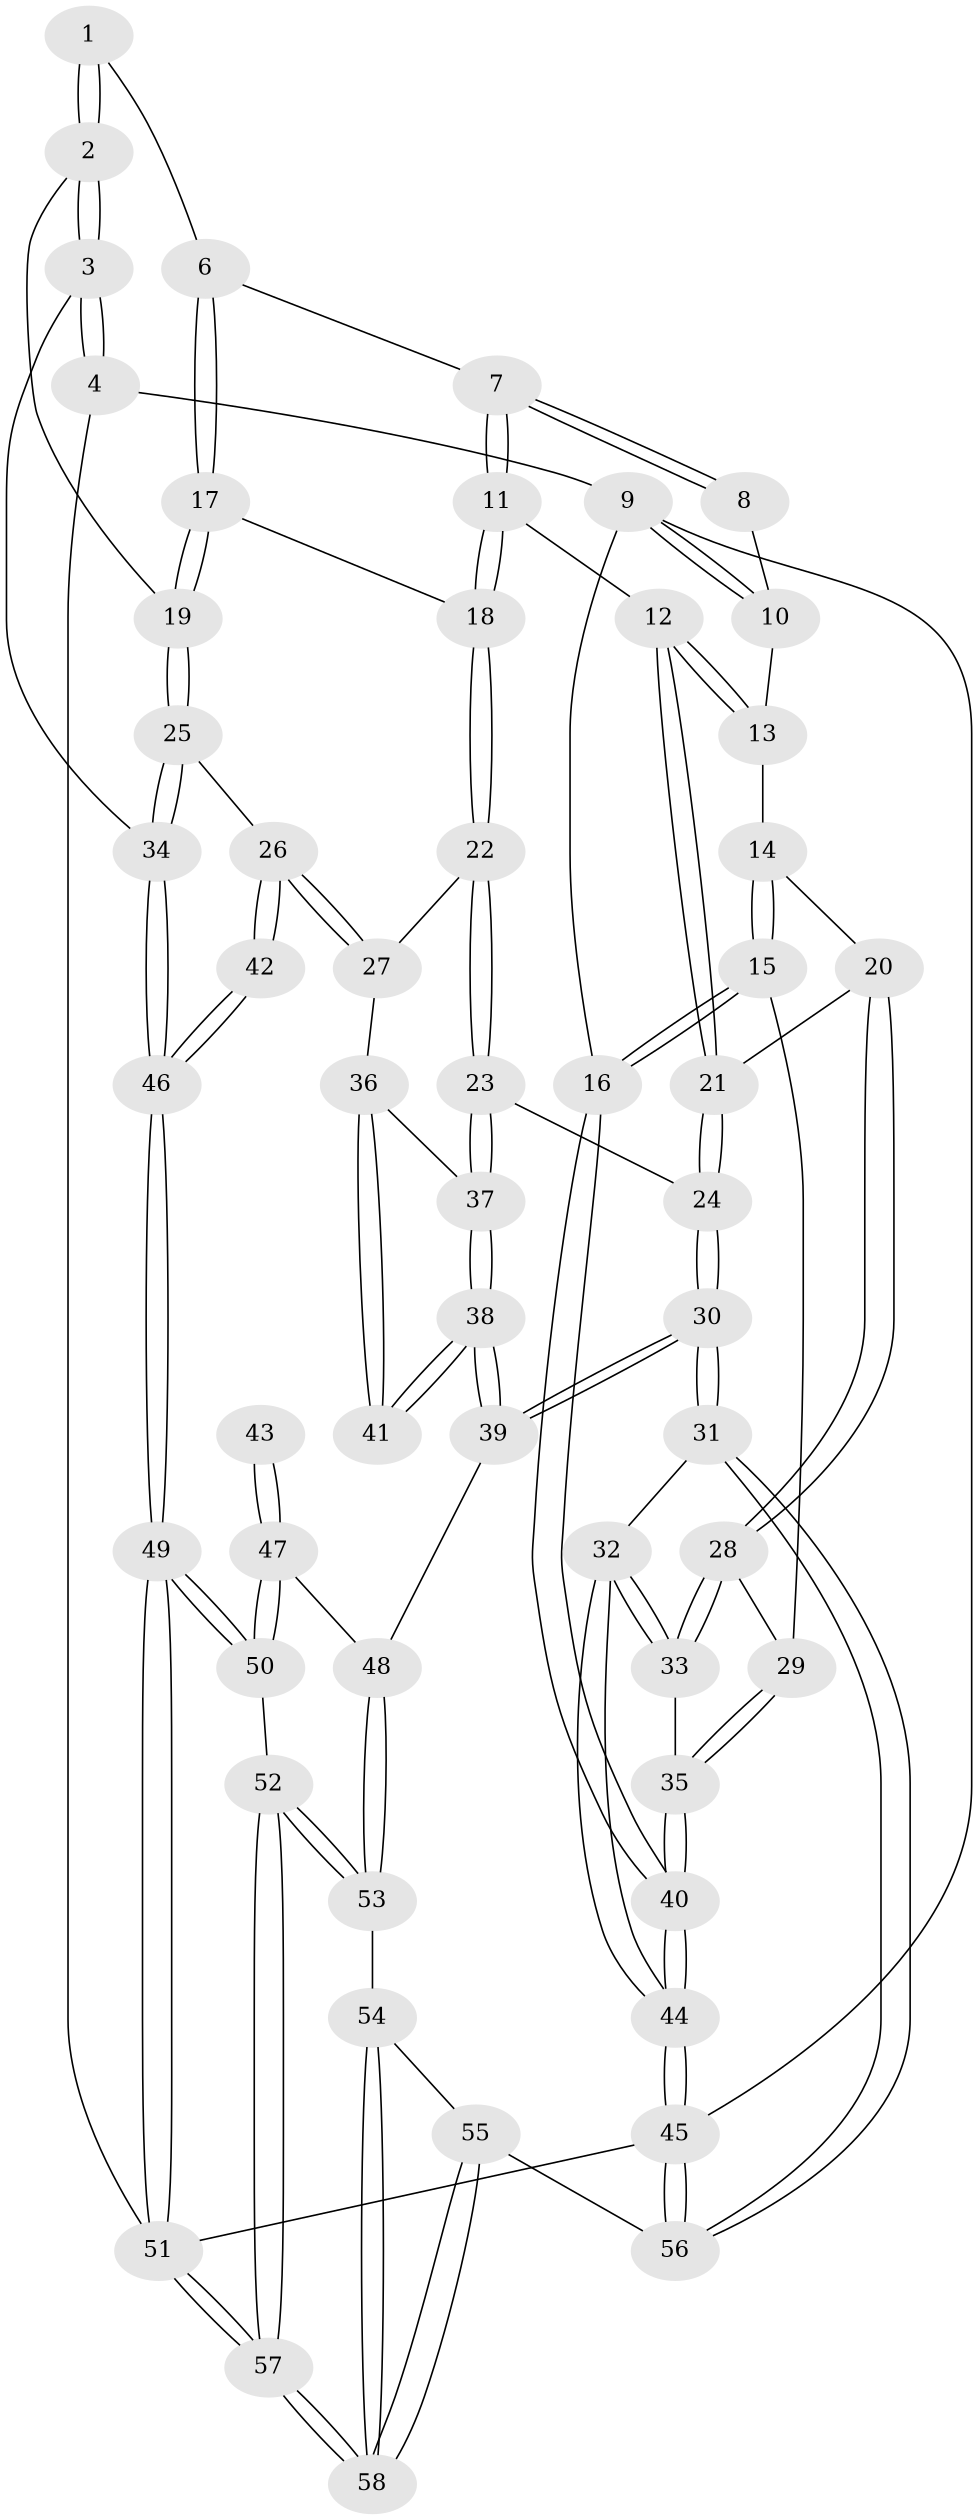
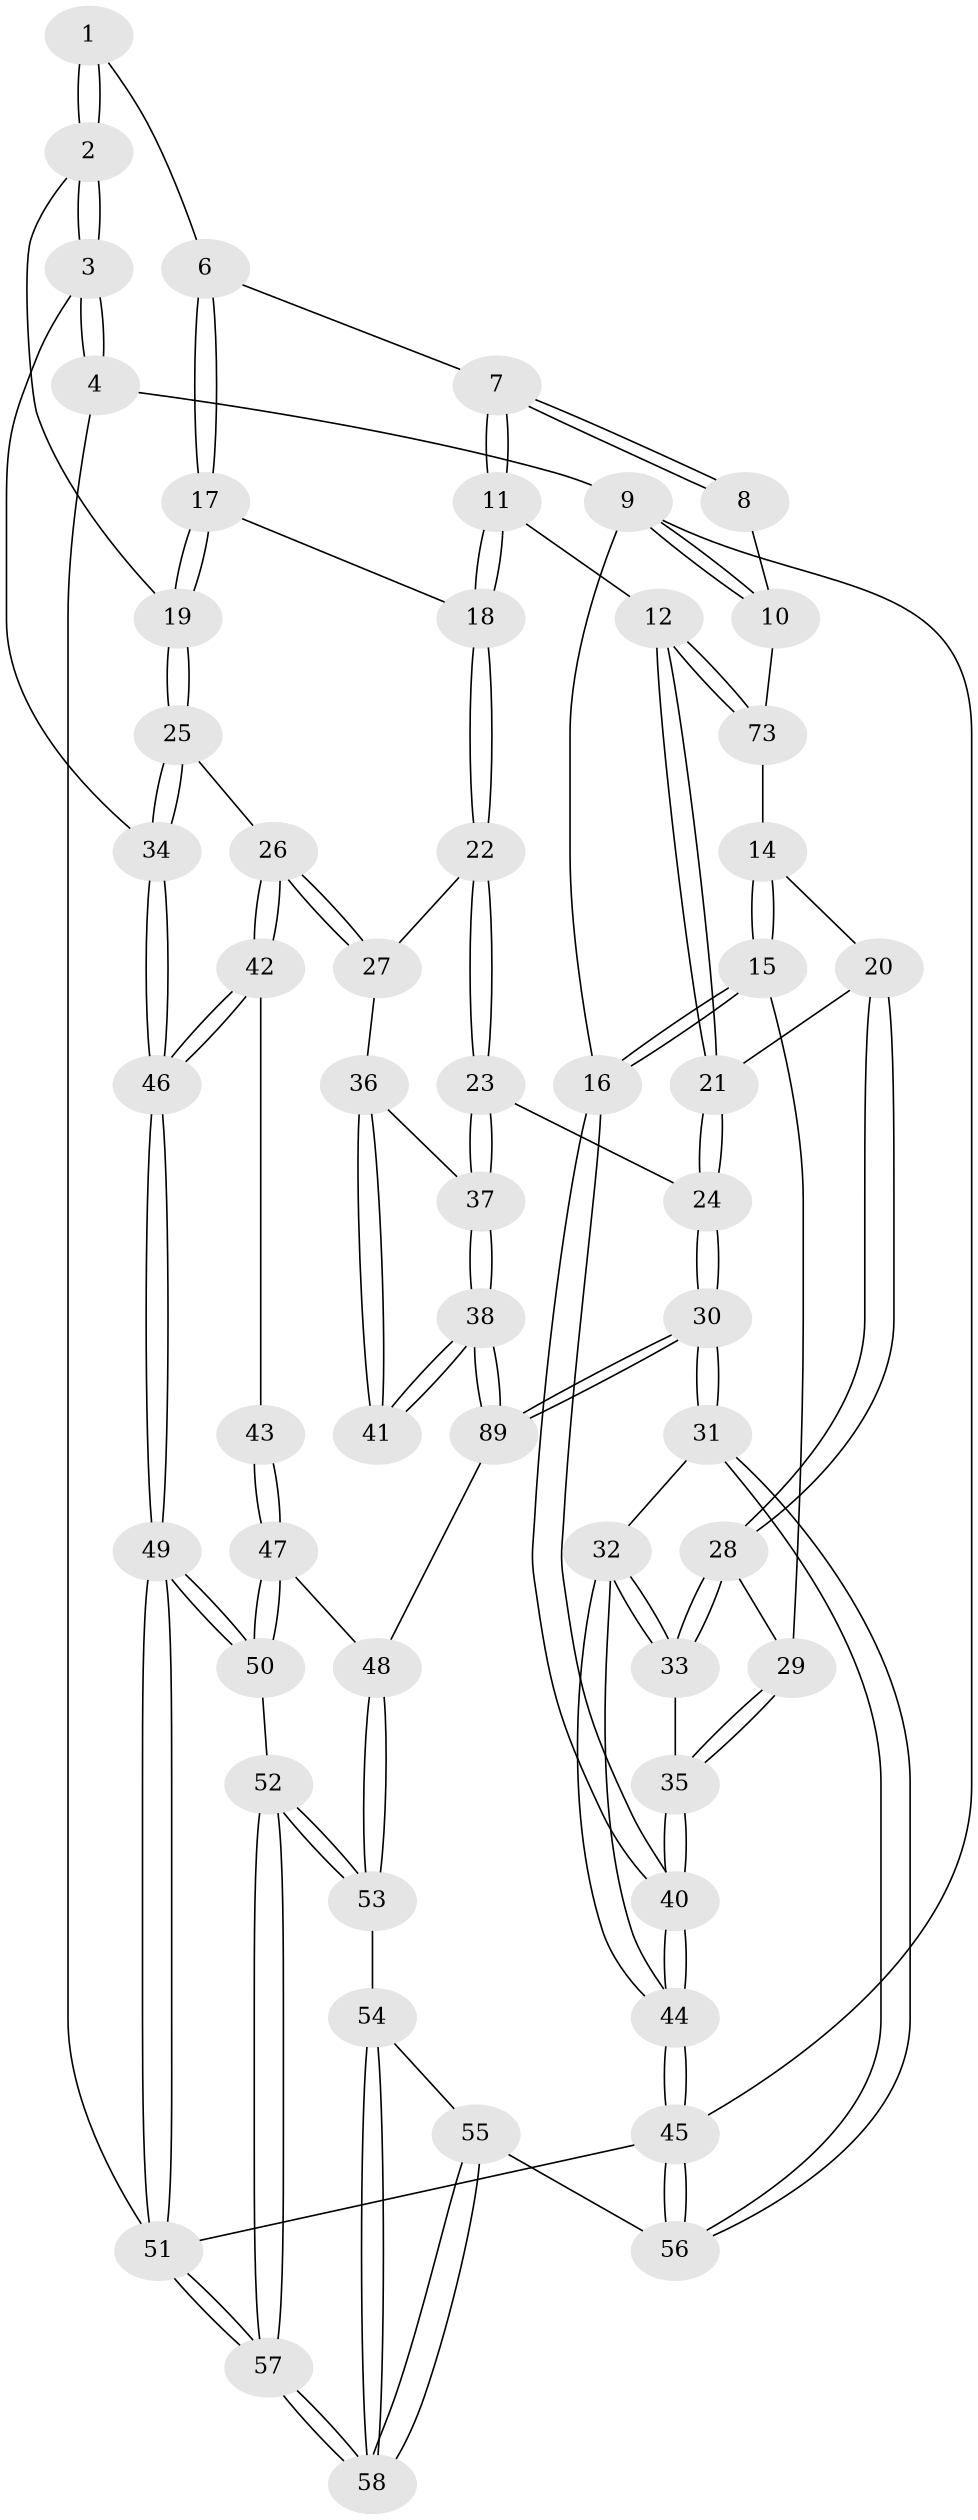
node "13": label "13" -> "73"
edge "42" -- "43": added
node "39": label "39" -> "89"
